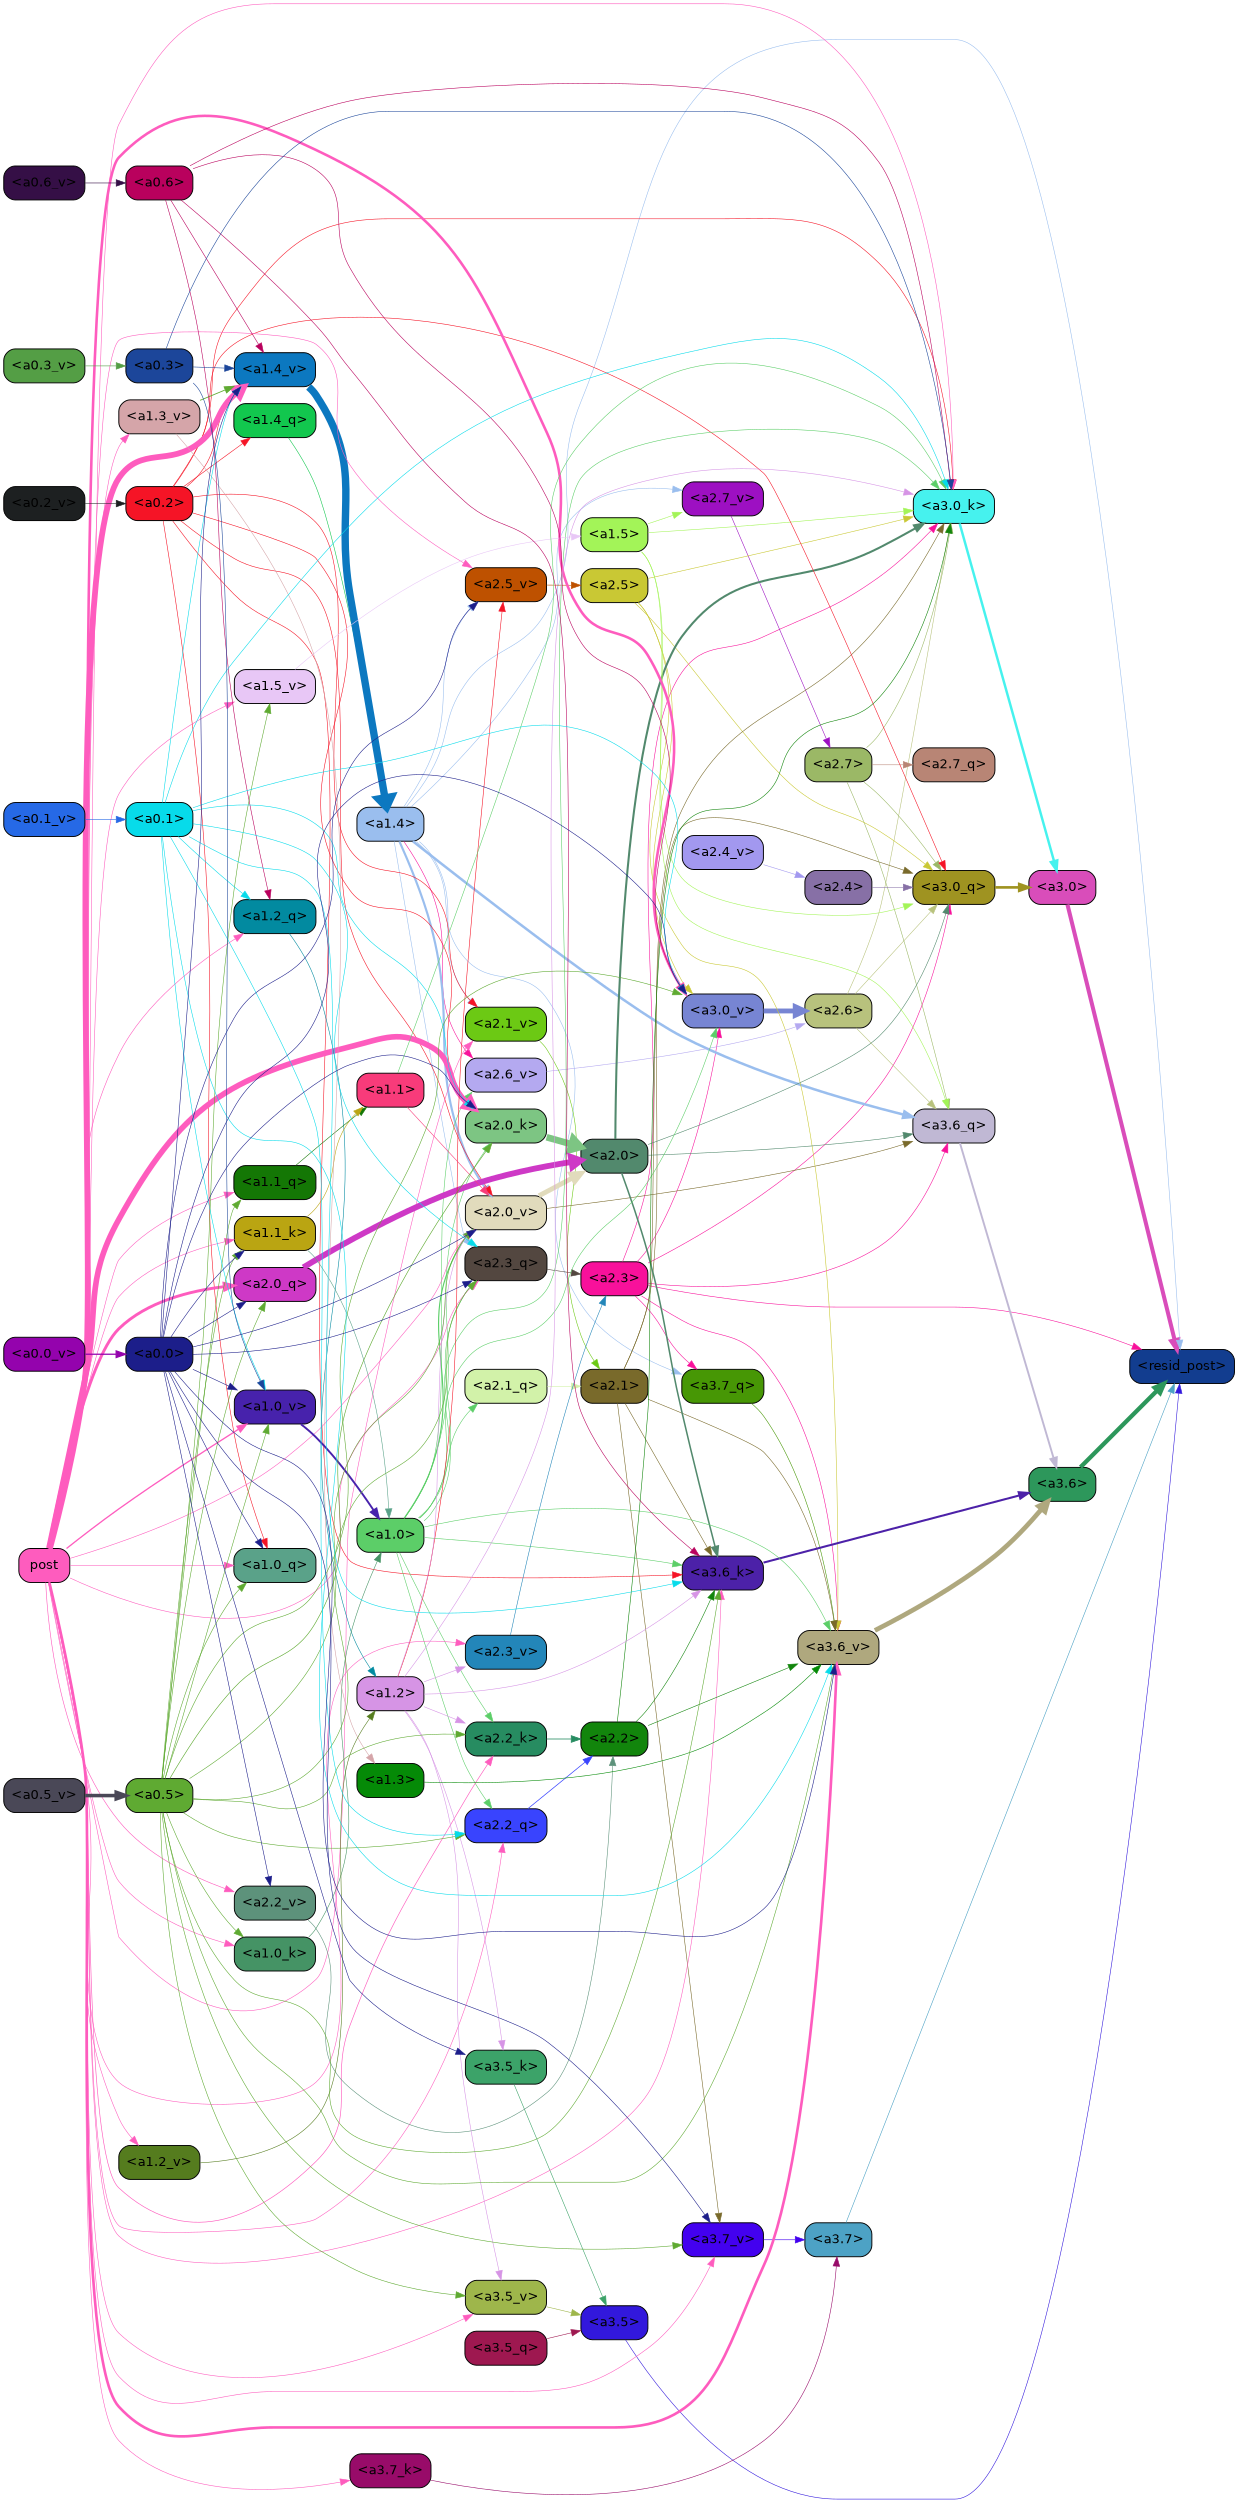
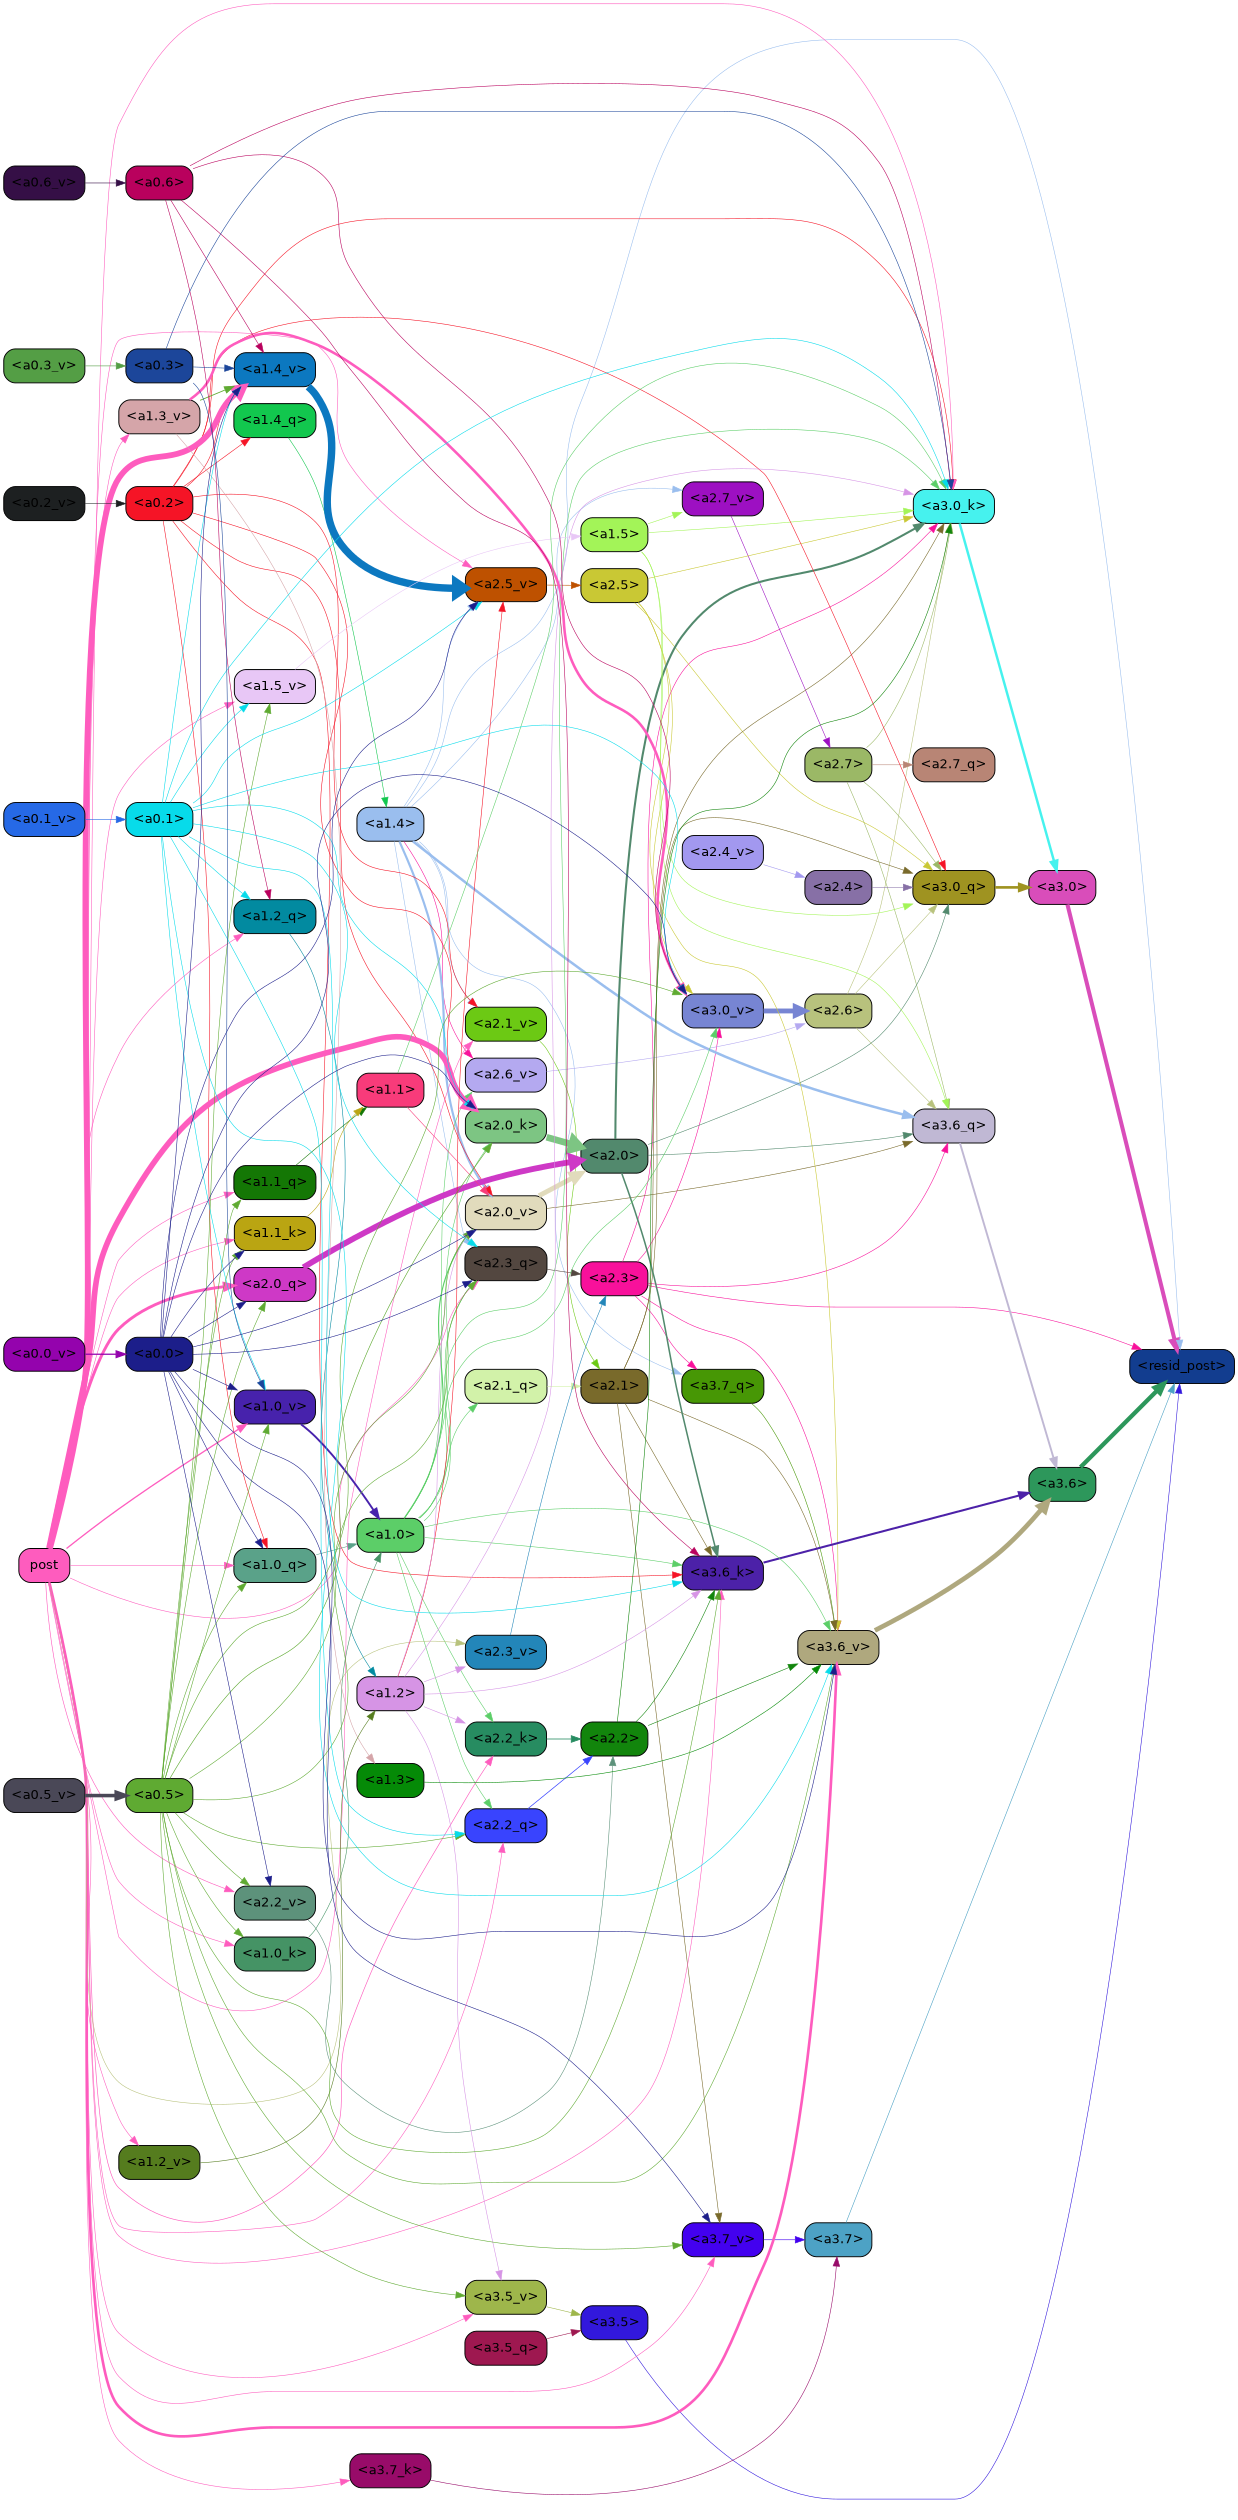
edge "post" -> "<a3.0_v>": now "<a1.3_v>" -> "<a3.0_v>"
edge "<a1.4_v>" -> "<a1.4>": now "<a1.4_v>" -> "<a2.5_v>"
edge "<a0.1>" -> "<a2.5_v>": added
edge "<a0.1>" -> "<a1.5_v>": added
edge "<a2.3>" -> "<a3.0_q>": removed
edge "<a1.1_k>" -> "<a1.0>": now "<a1.0_q>" -> "<a1.0>"
edge "post" -> "<a2.0_v>": removed
edge "<a0.5>" -> "<a2.2_k>": now "<a0.5>" -> "<a2.2_v>"
node "<a3.5_k>": removed
edge "post" -> "<a2.3_v>": color #fe5cbe -> #b8c27d
